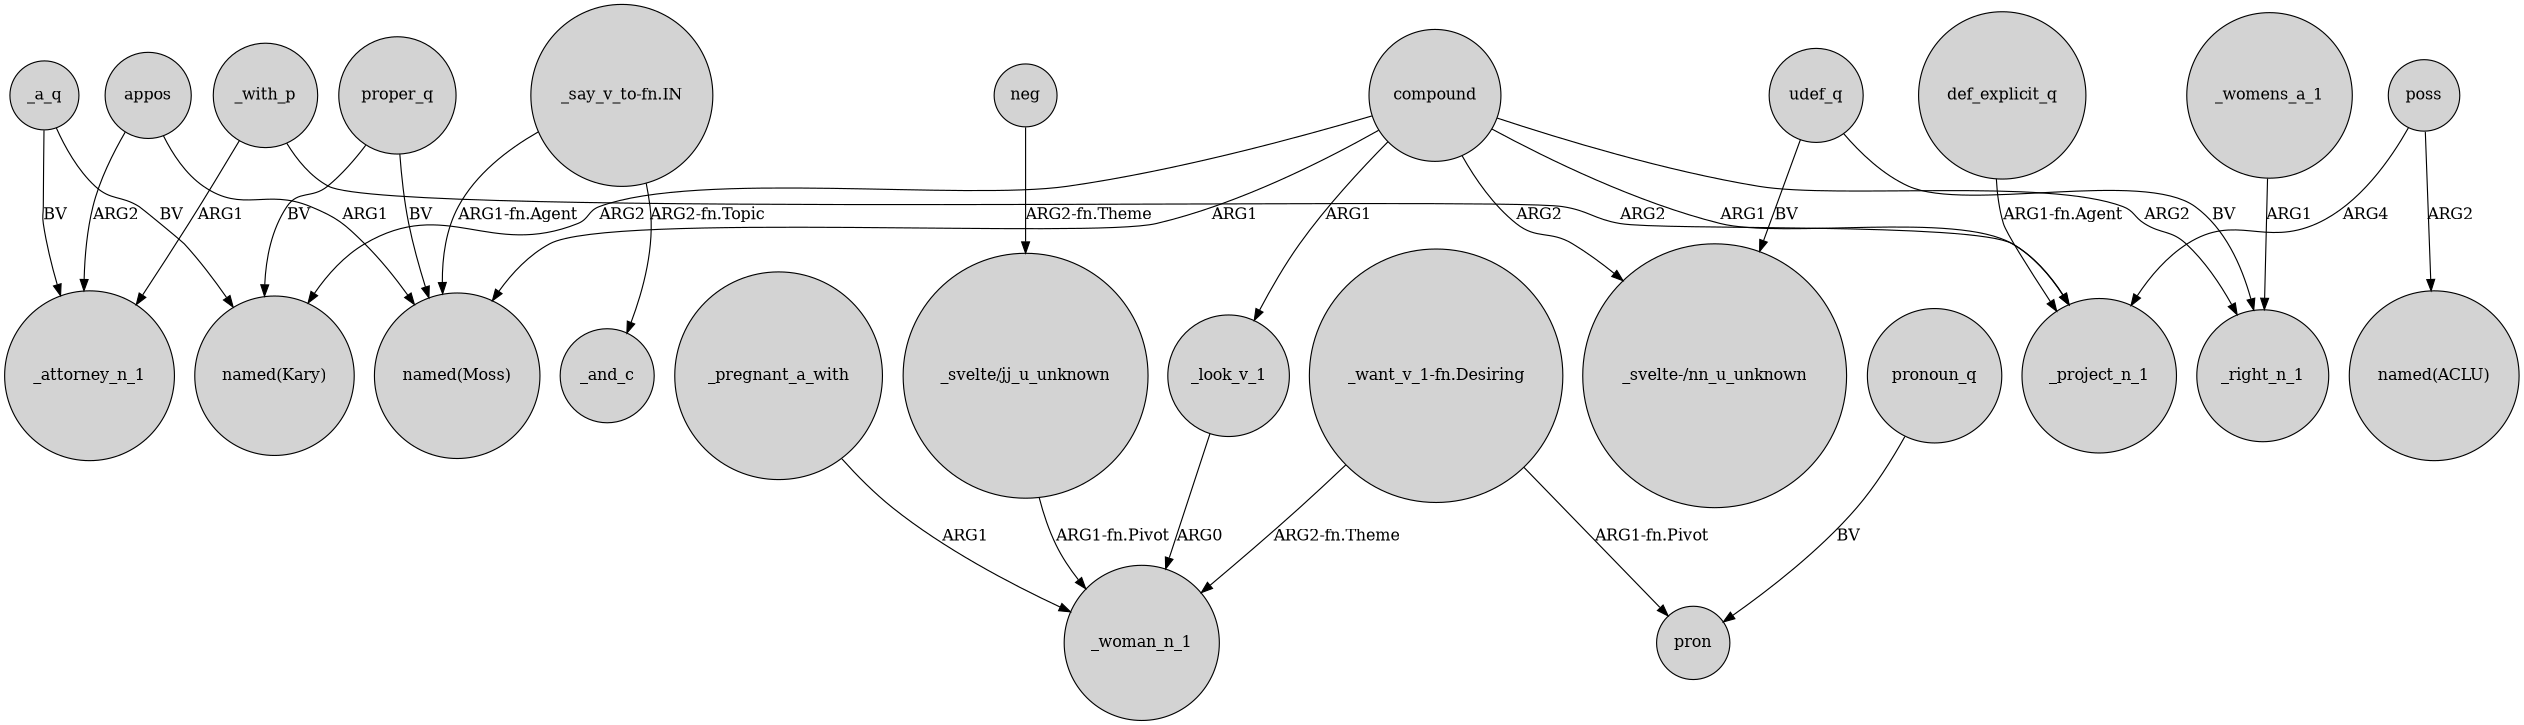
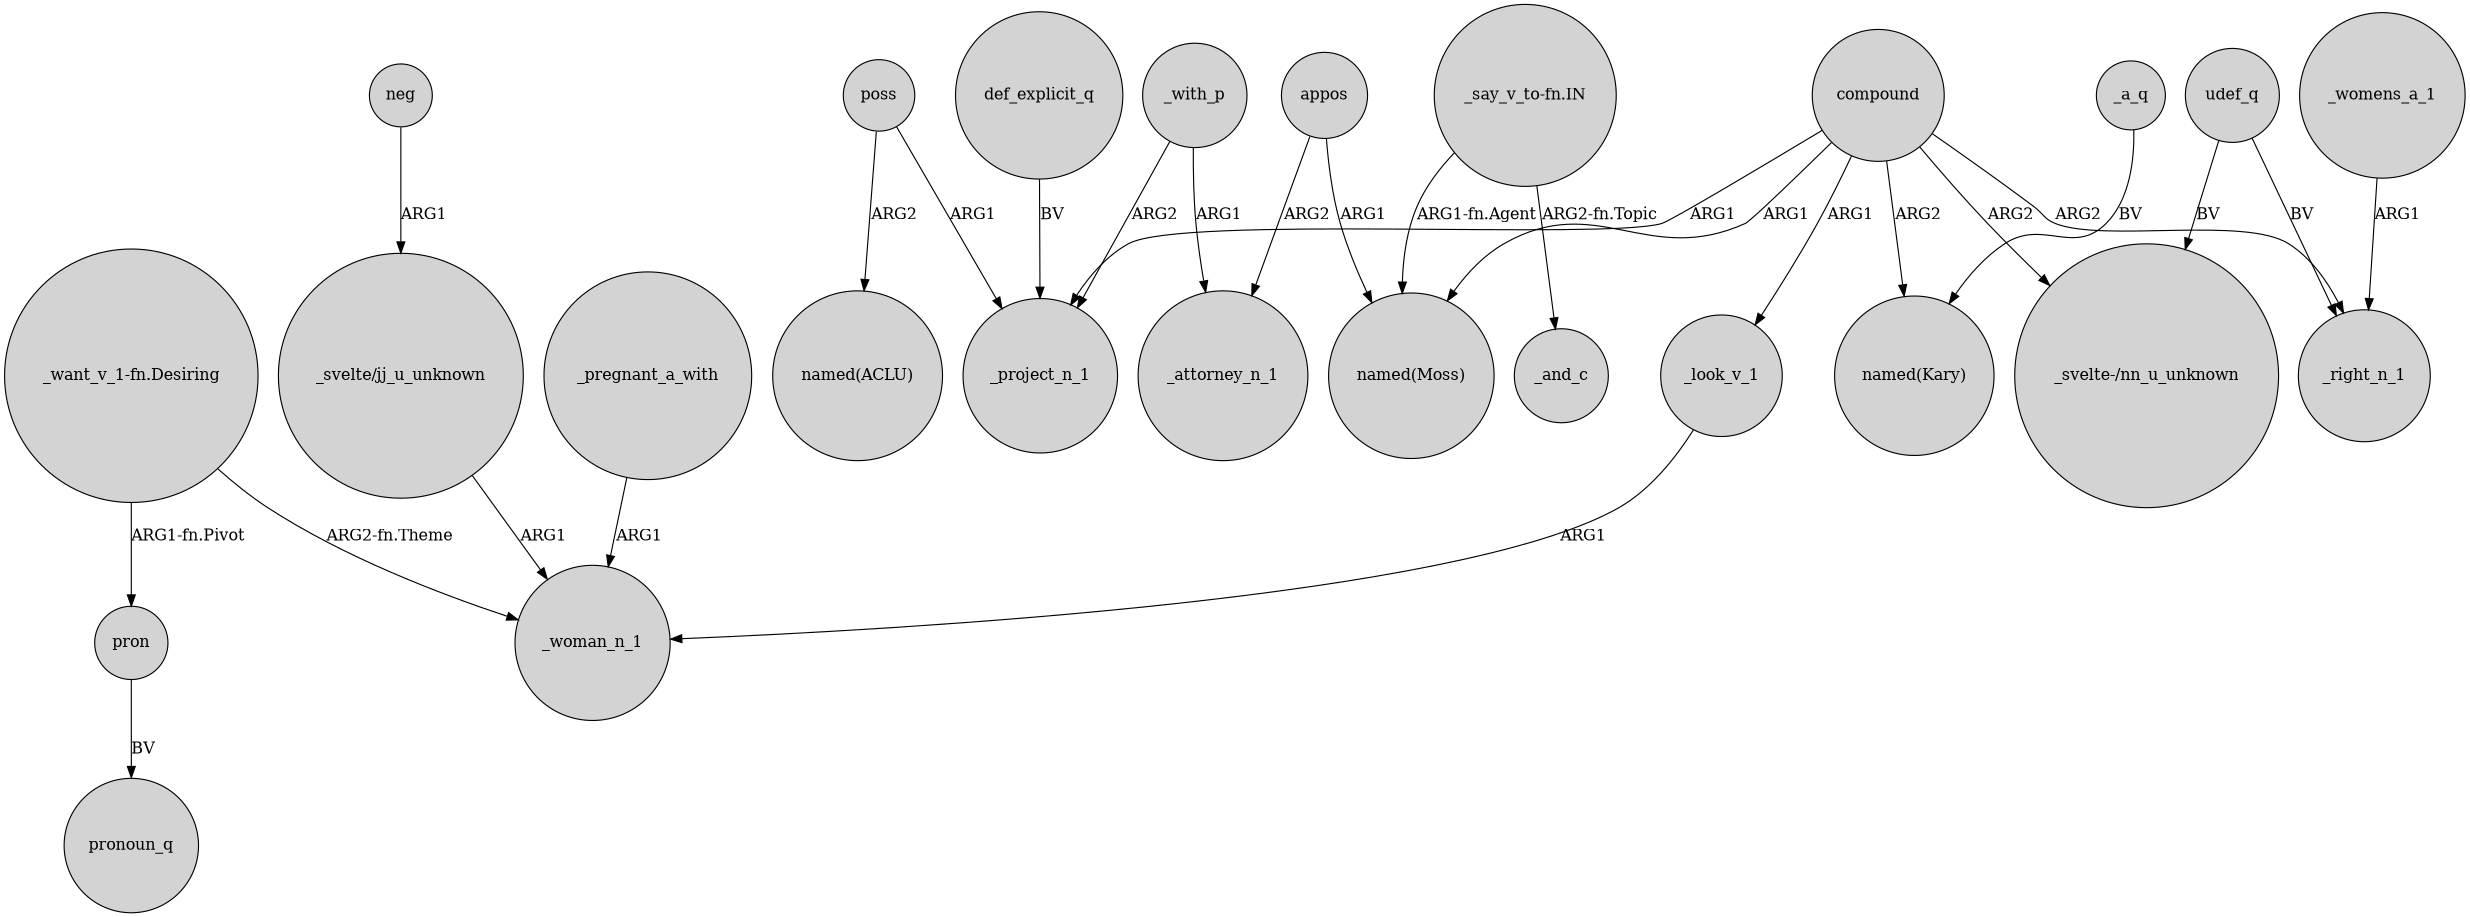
node "proper_q": removed
edge "_a_q" -> "_attorney_n_1": removed, label "BV"
edge "neg" -> "_svelte/jj_u_unknown": label "ARG2-fn.Theme" -> "ARG1"
edge "def_explicit_q" -> "_project_n_1": label "ARG1-fn.Agent" -> "BV"
edge "poss" -> "_project_n_1": label "ARG4" -> "ARG1"
edge "_svelte/jj_u_unknown" -> "_woman_n_1": label "ARG1-fn.Pivot" -> "ARG1"
edge "_look_v_1" -> "_woman_n_1": label "ARG0" -> "ARG1"
edge "pronoun_q" -> "pron": reversed
